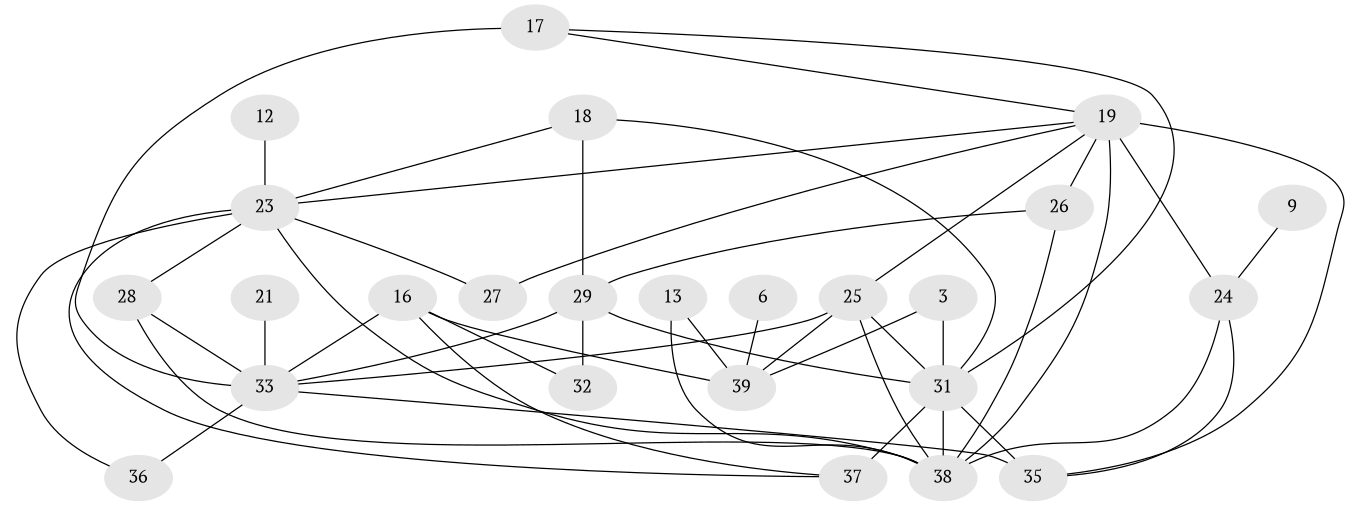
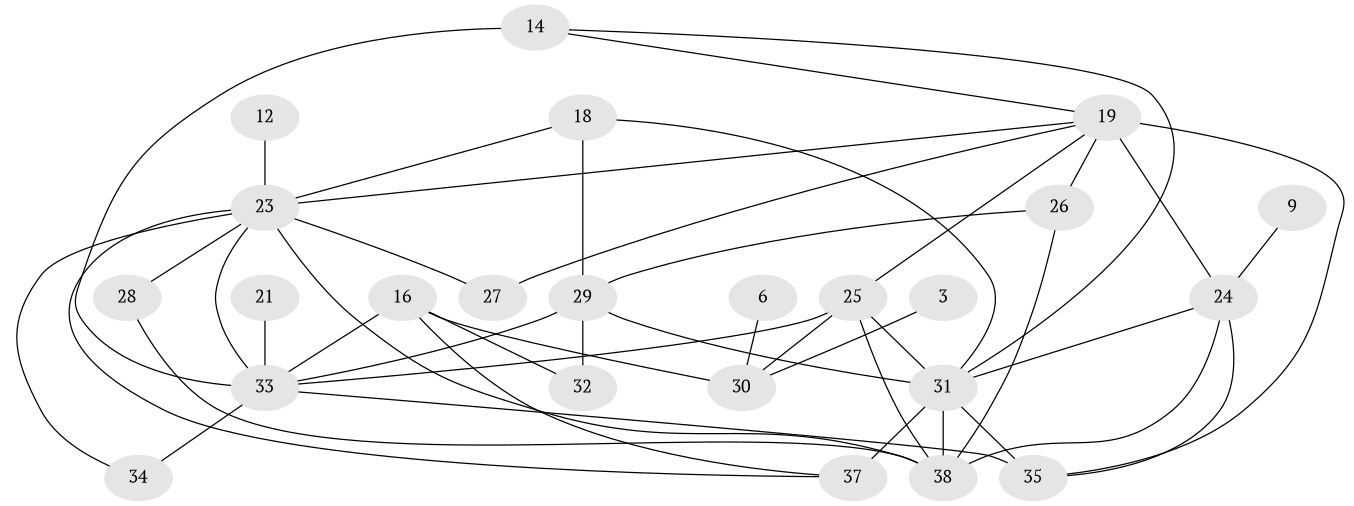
node "17": label "17" -> "14"
node "13": removed
edge "19" -- "38": removed
edge "28" -- "33": now "23" -- "33"
edge "3" -- "31": now "24" -- "31"
node "39": label "39" -> "30"
node "36": label "36" -> "34"
